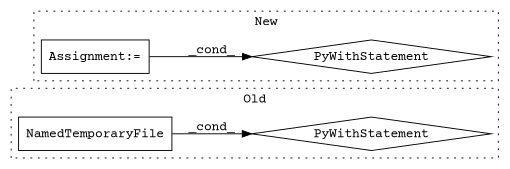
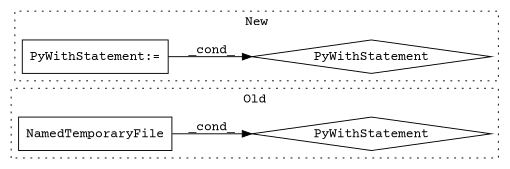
node "Assignment:=": label "Assignment:=" -> "PyWithStatement:="
